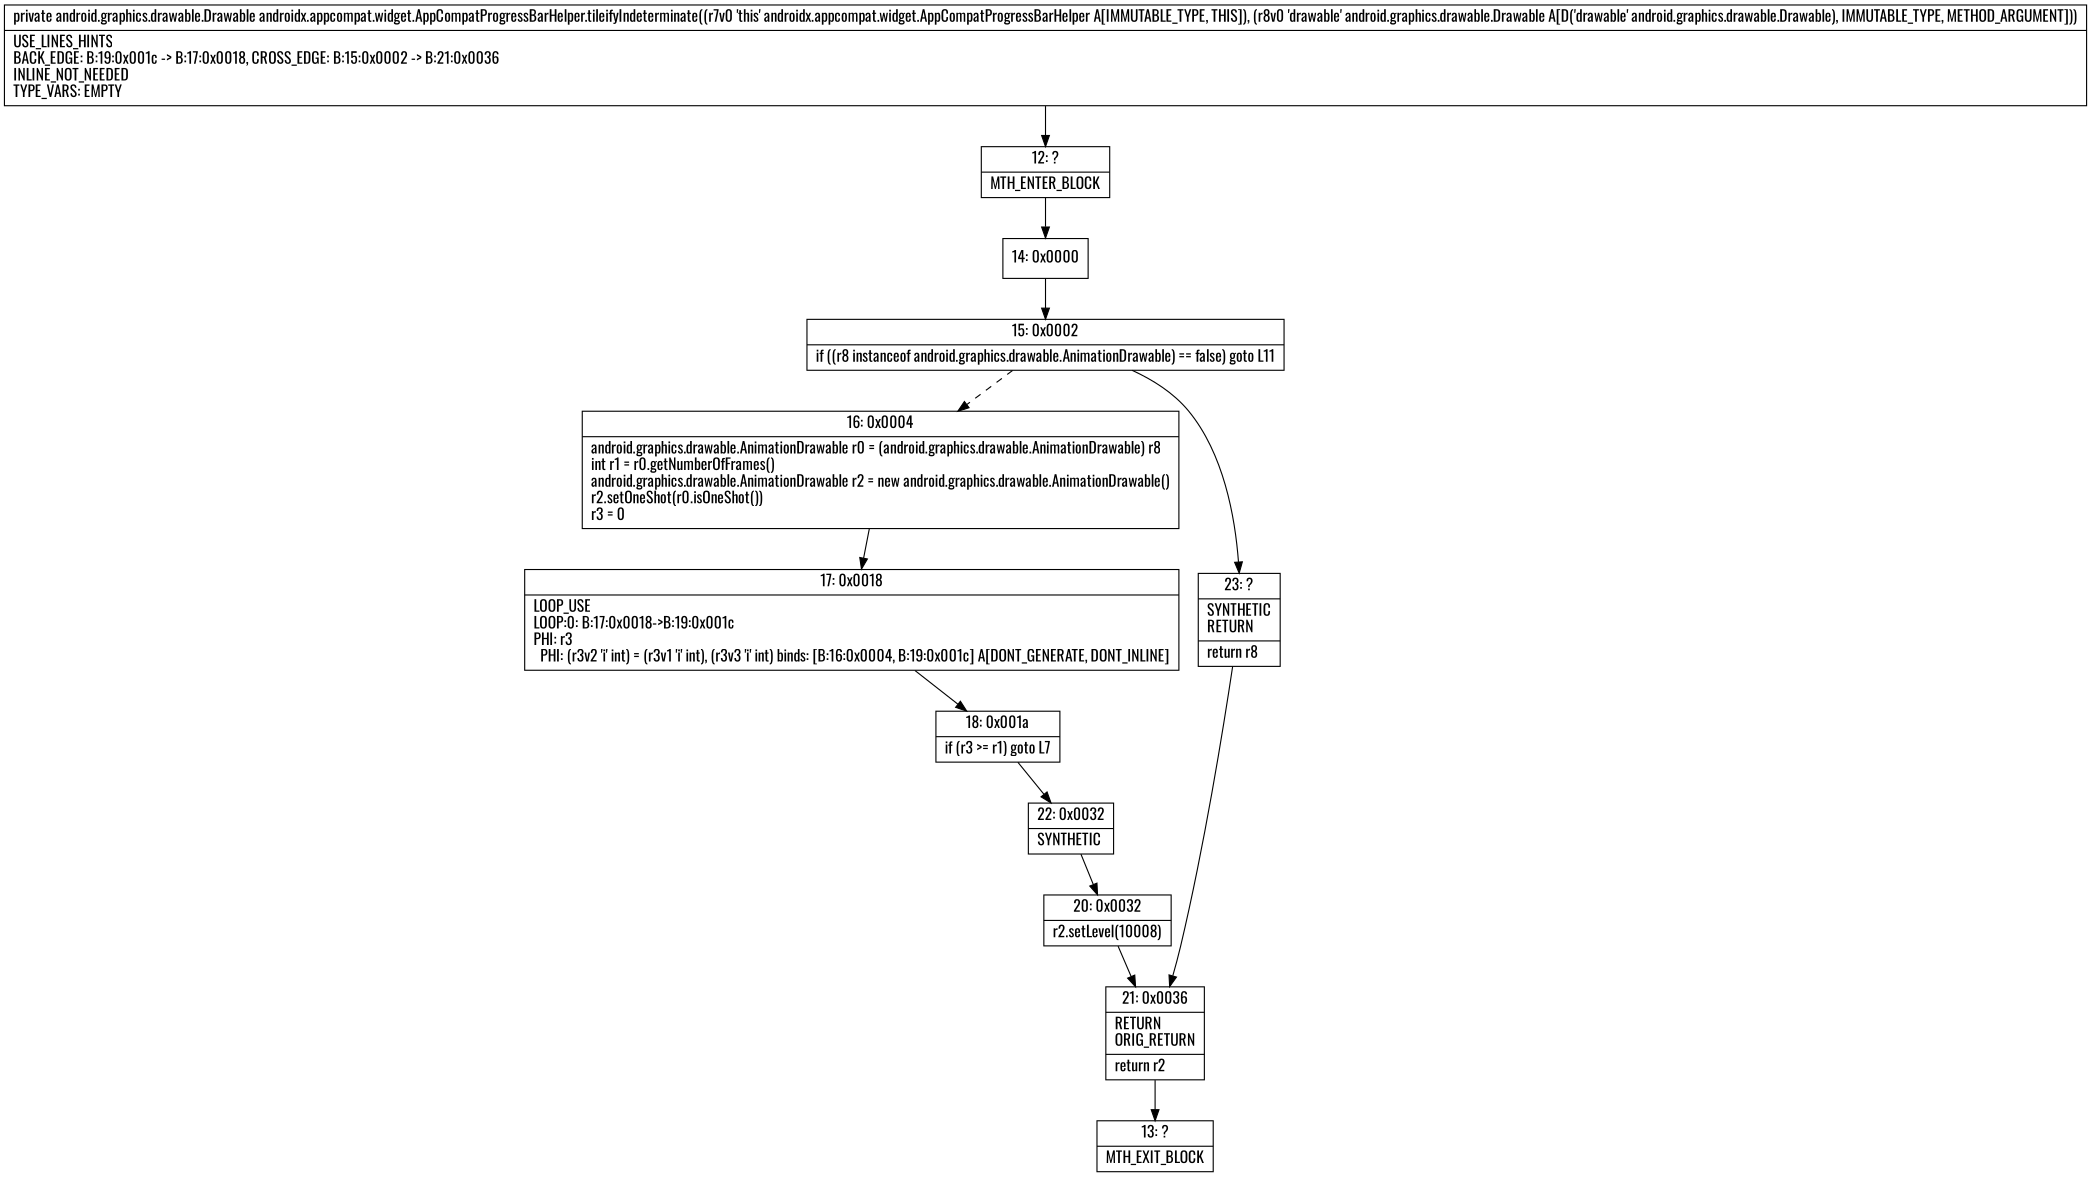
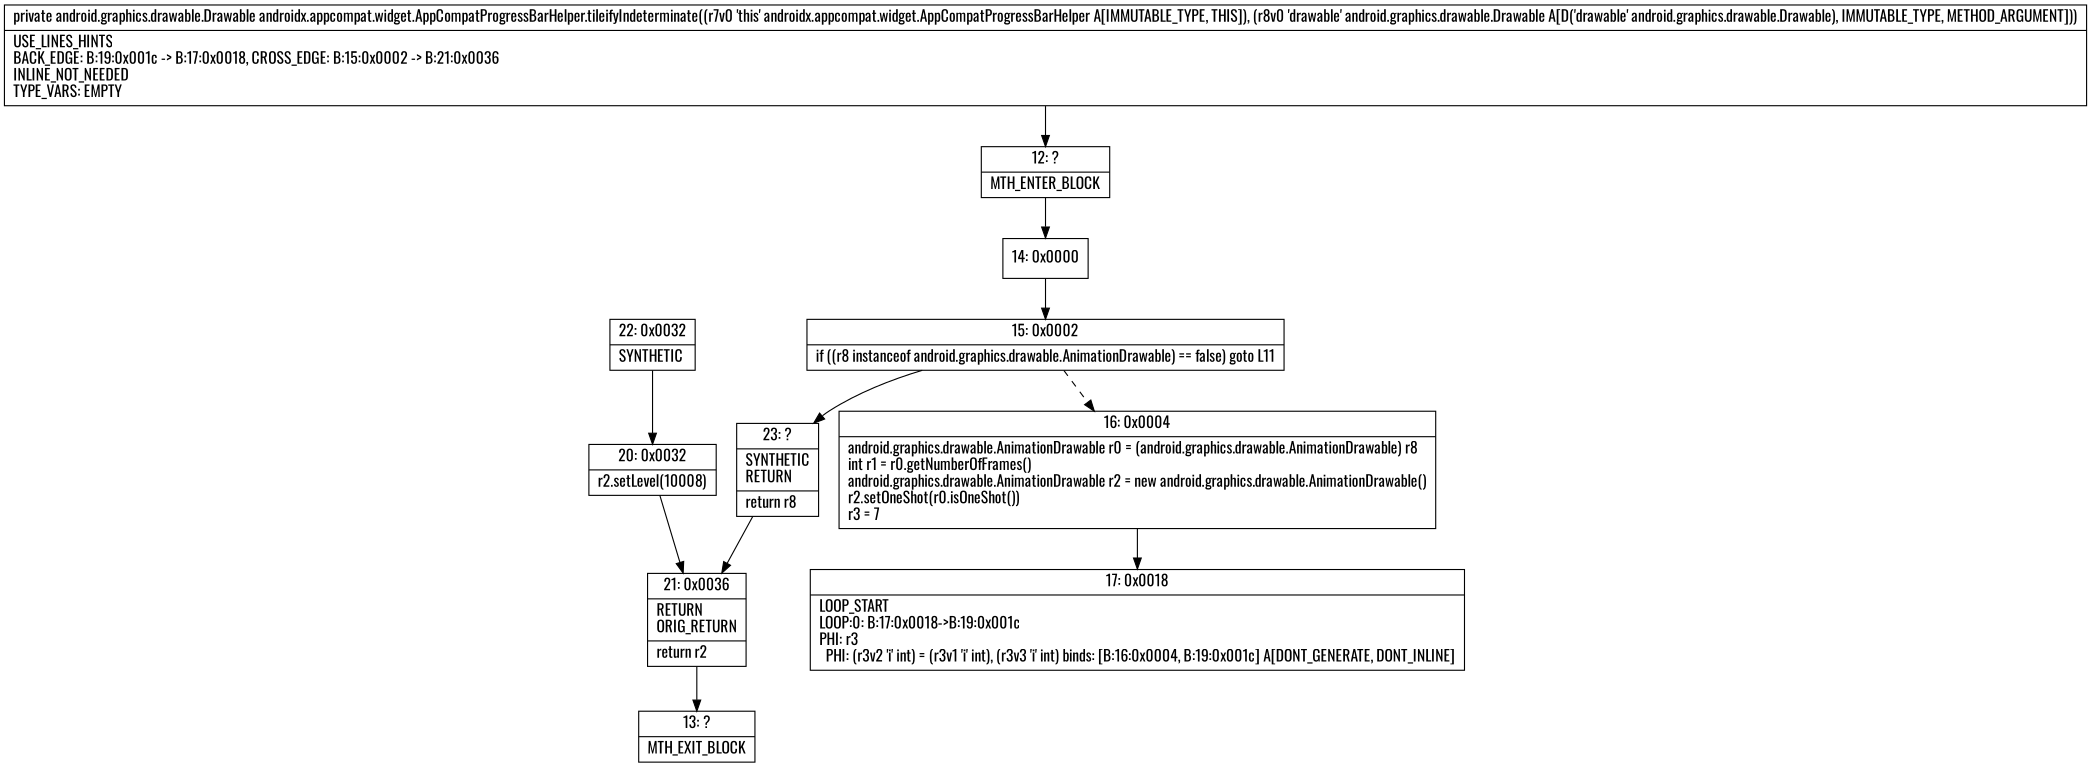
node "16: 0x0004": text "r3 = 0" -> "r3 = 7"
node "17: 0x0018": text "LOOP_USE" -> "LOOP_START"
node "18: 0x001a": removed
